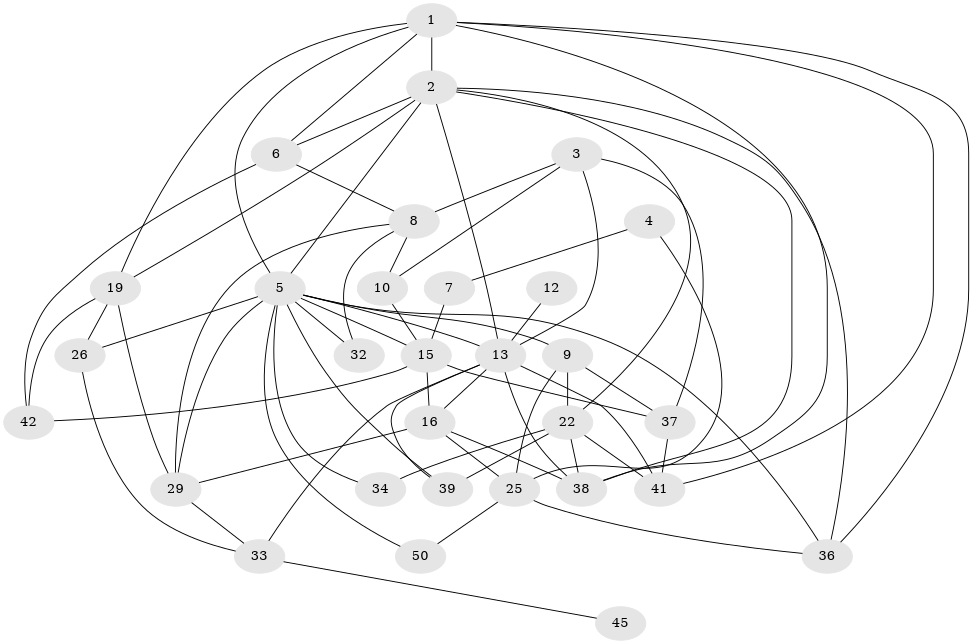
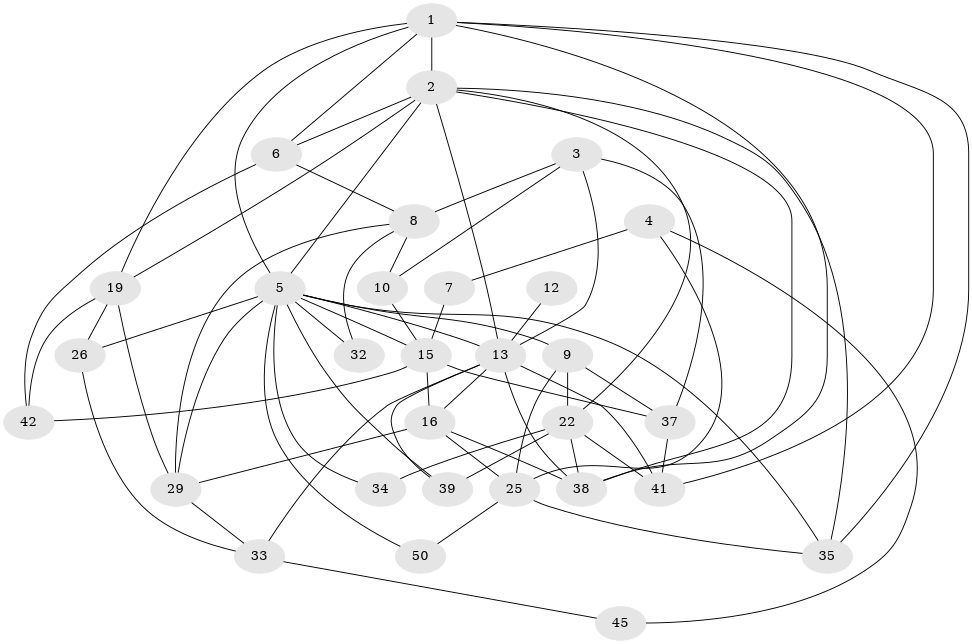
edge "4" -- "45": added
node "36": label "36" -> "35"
